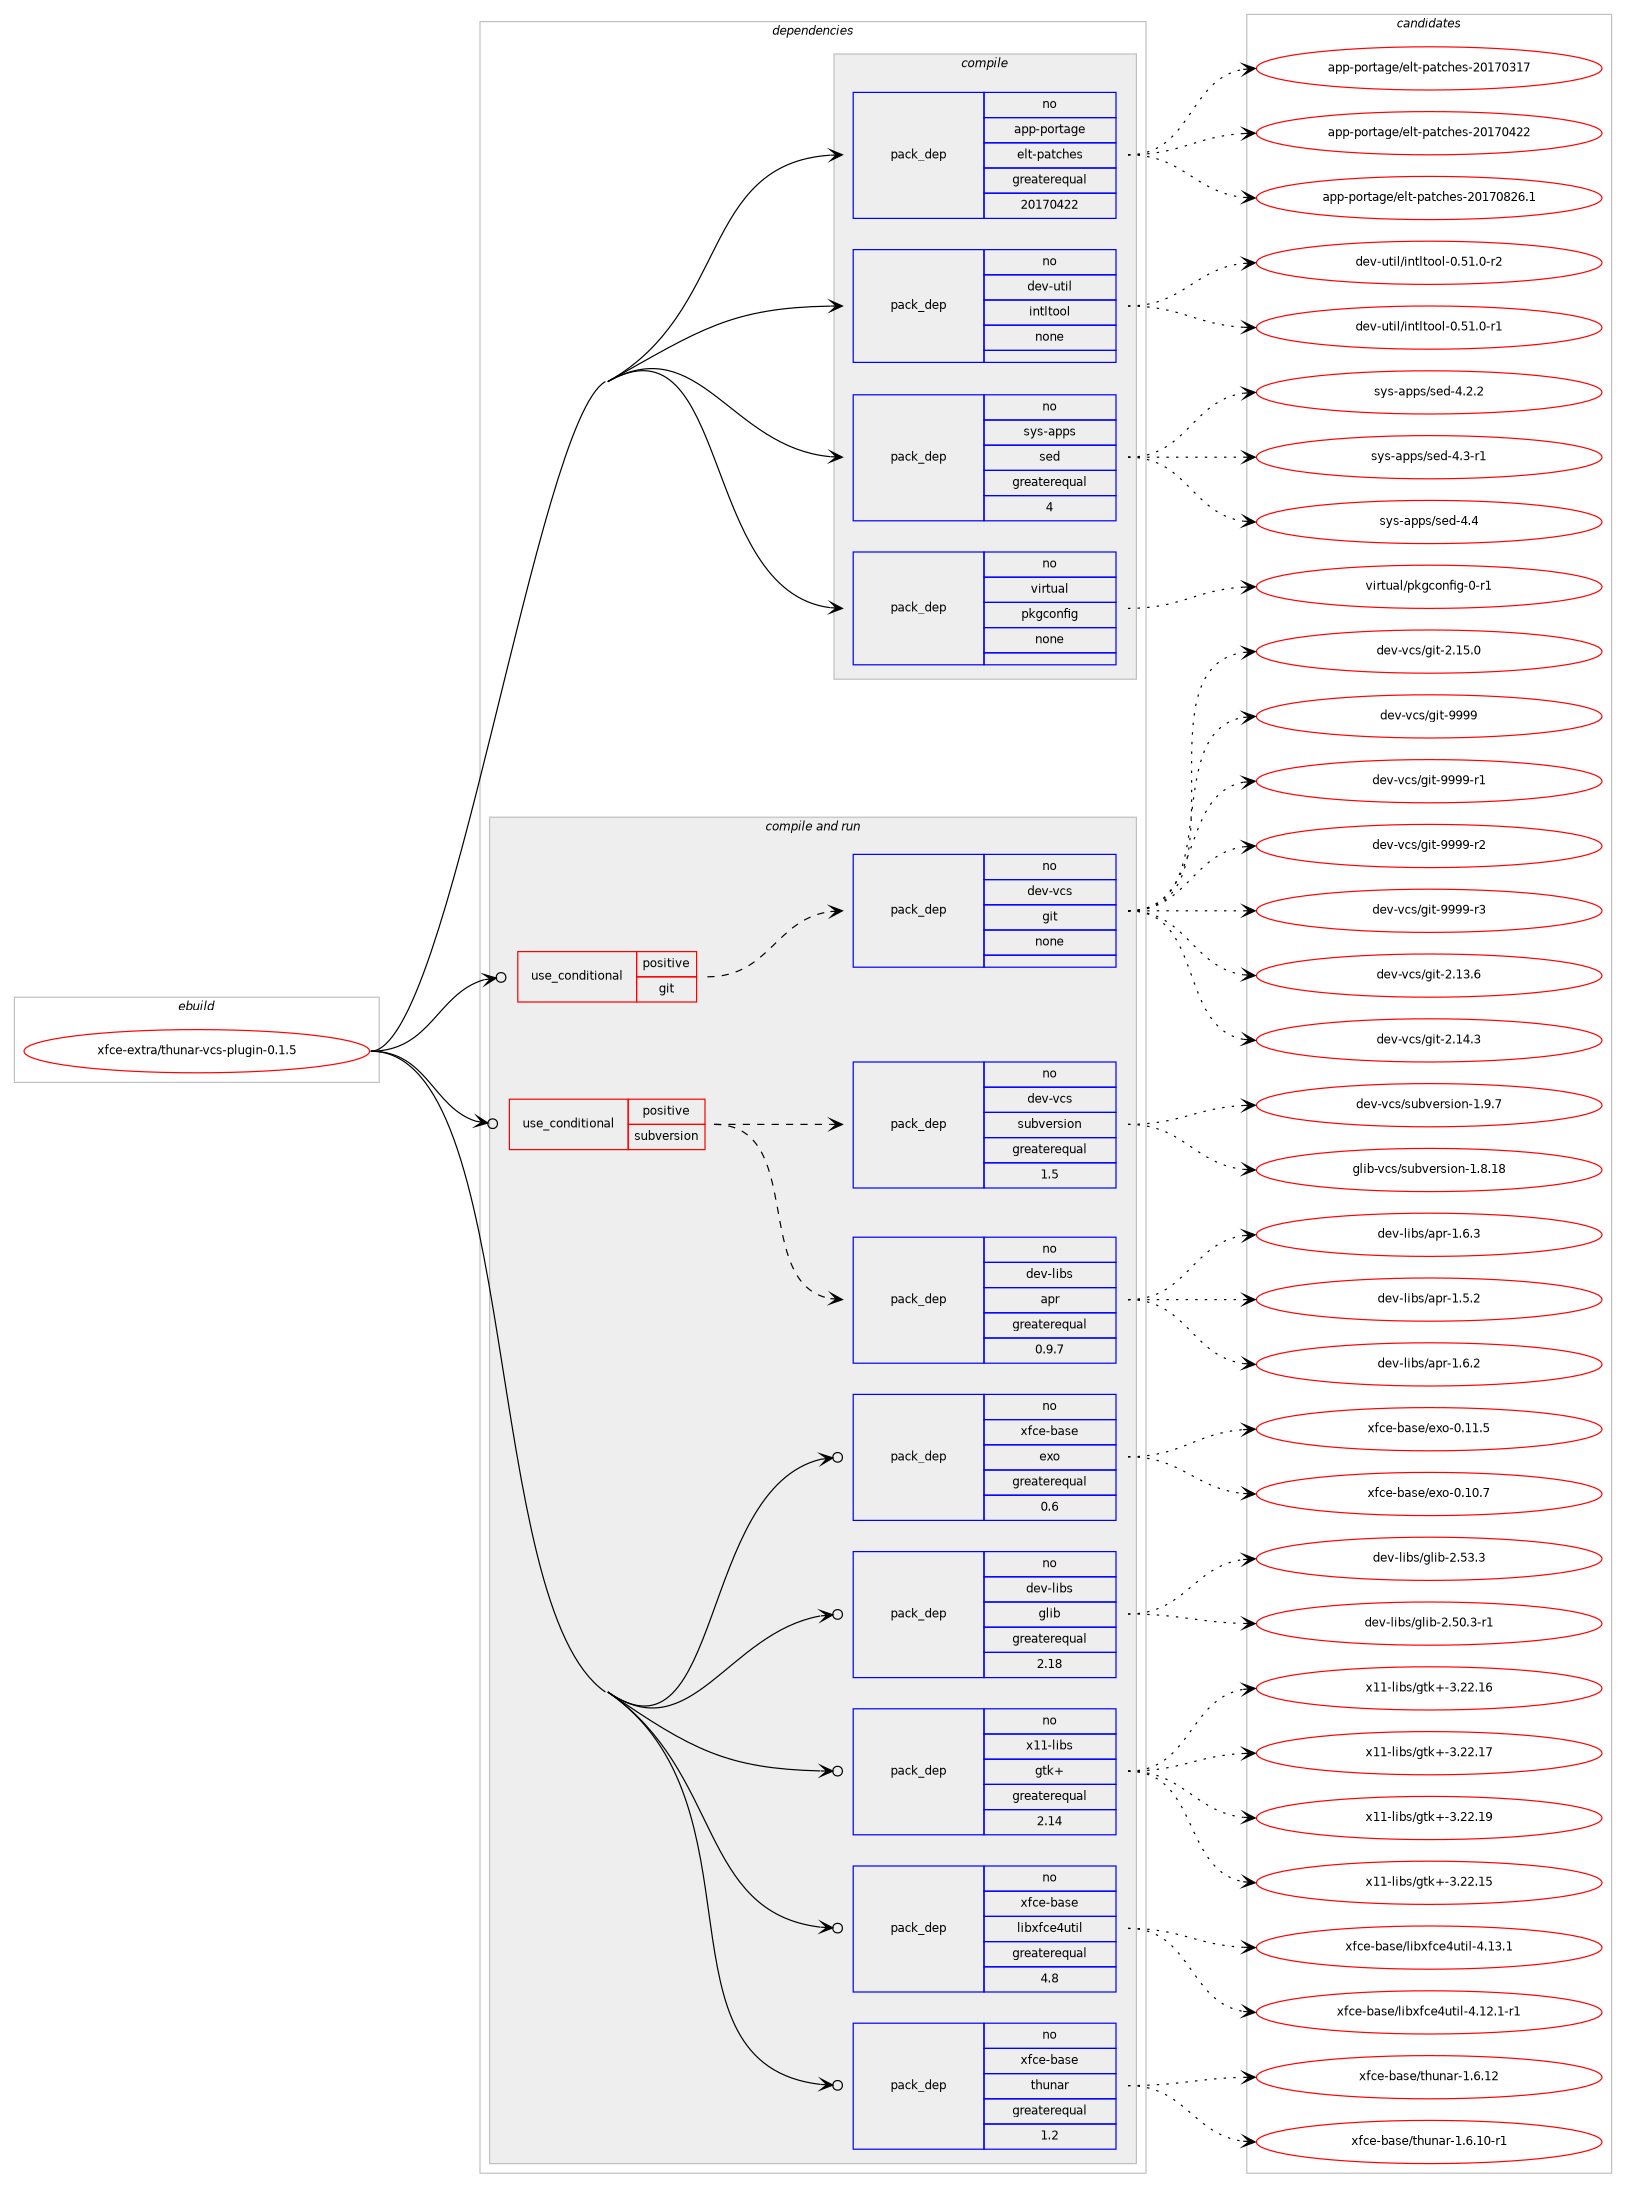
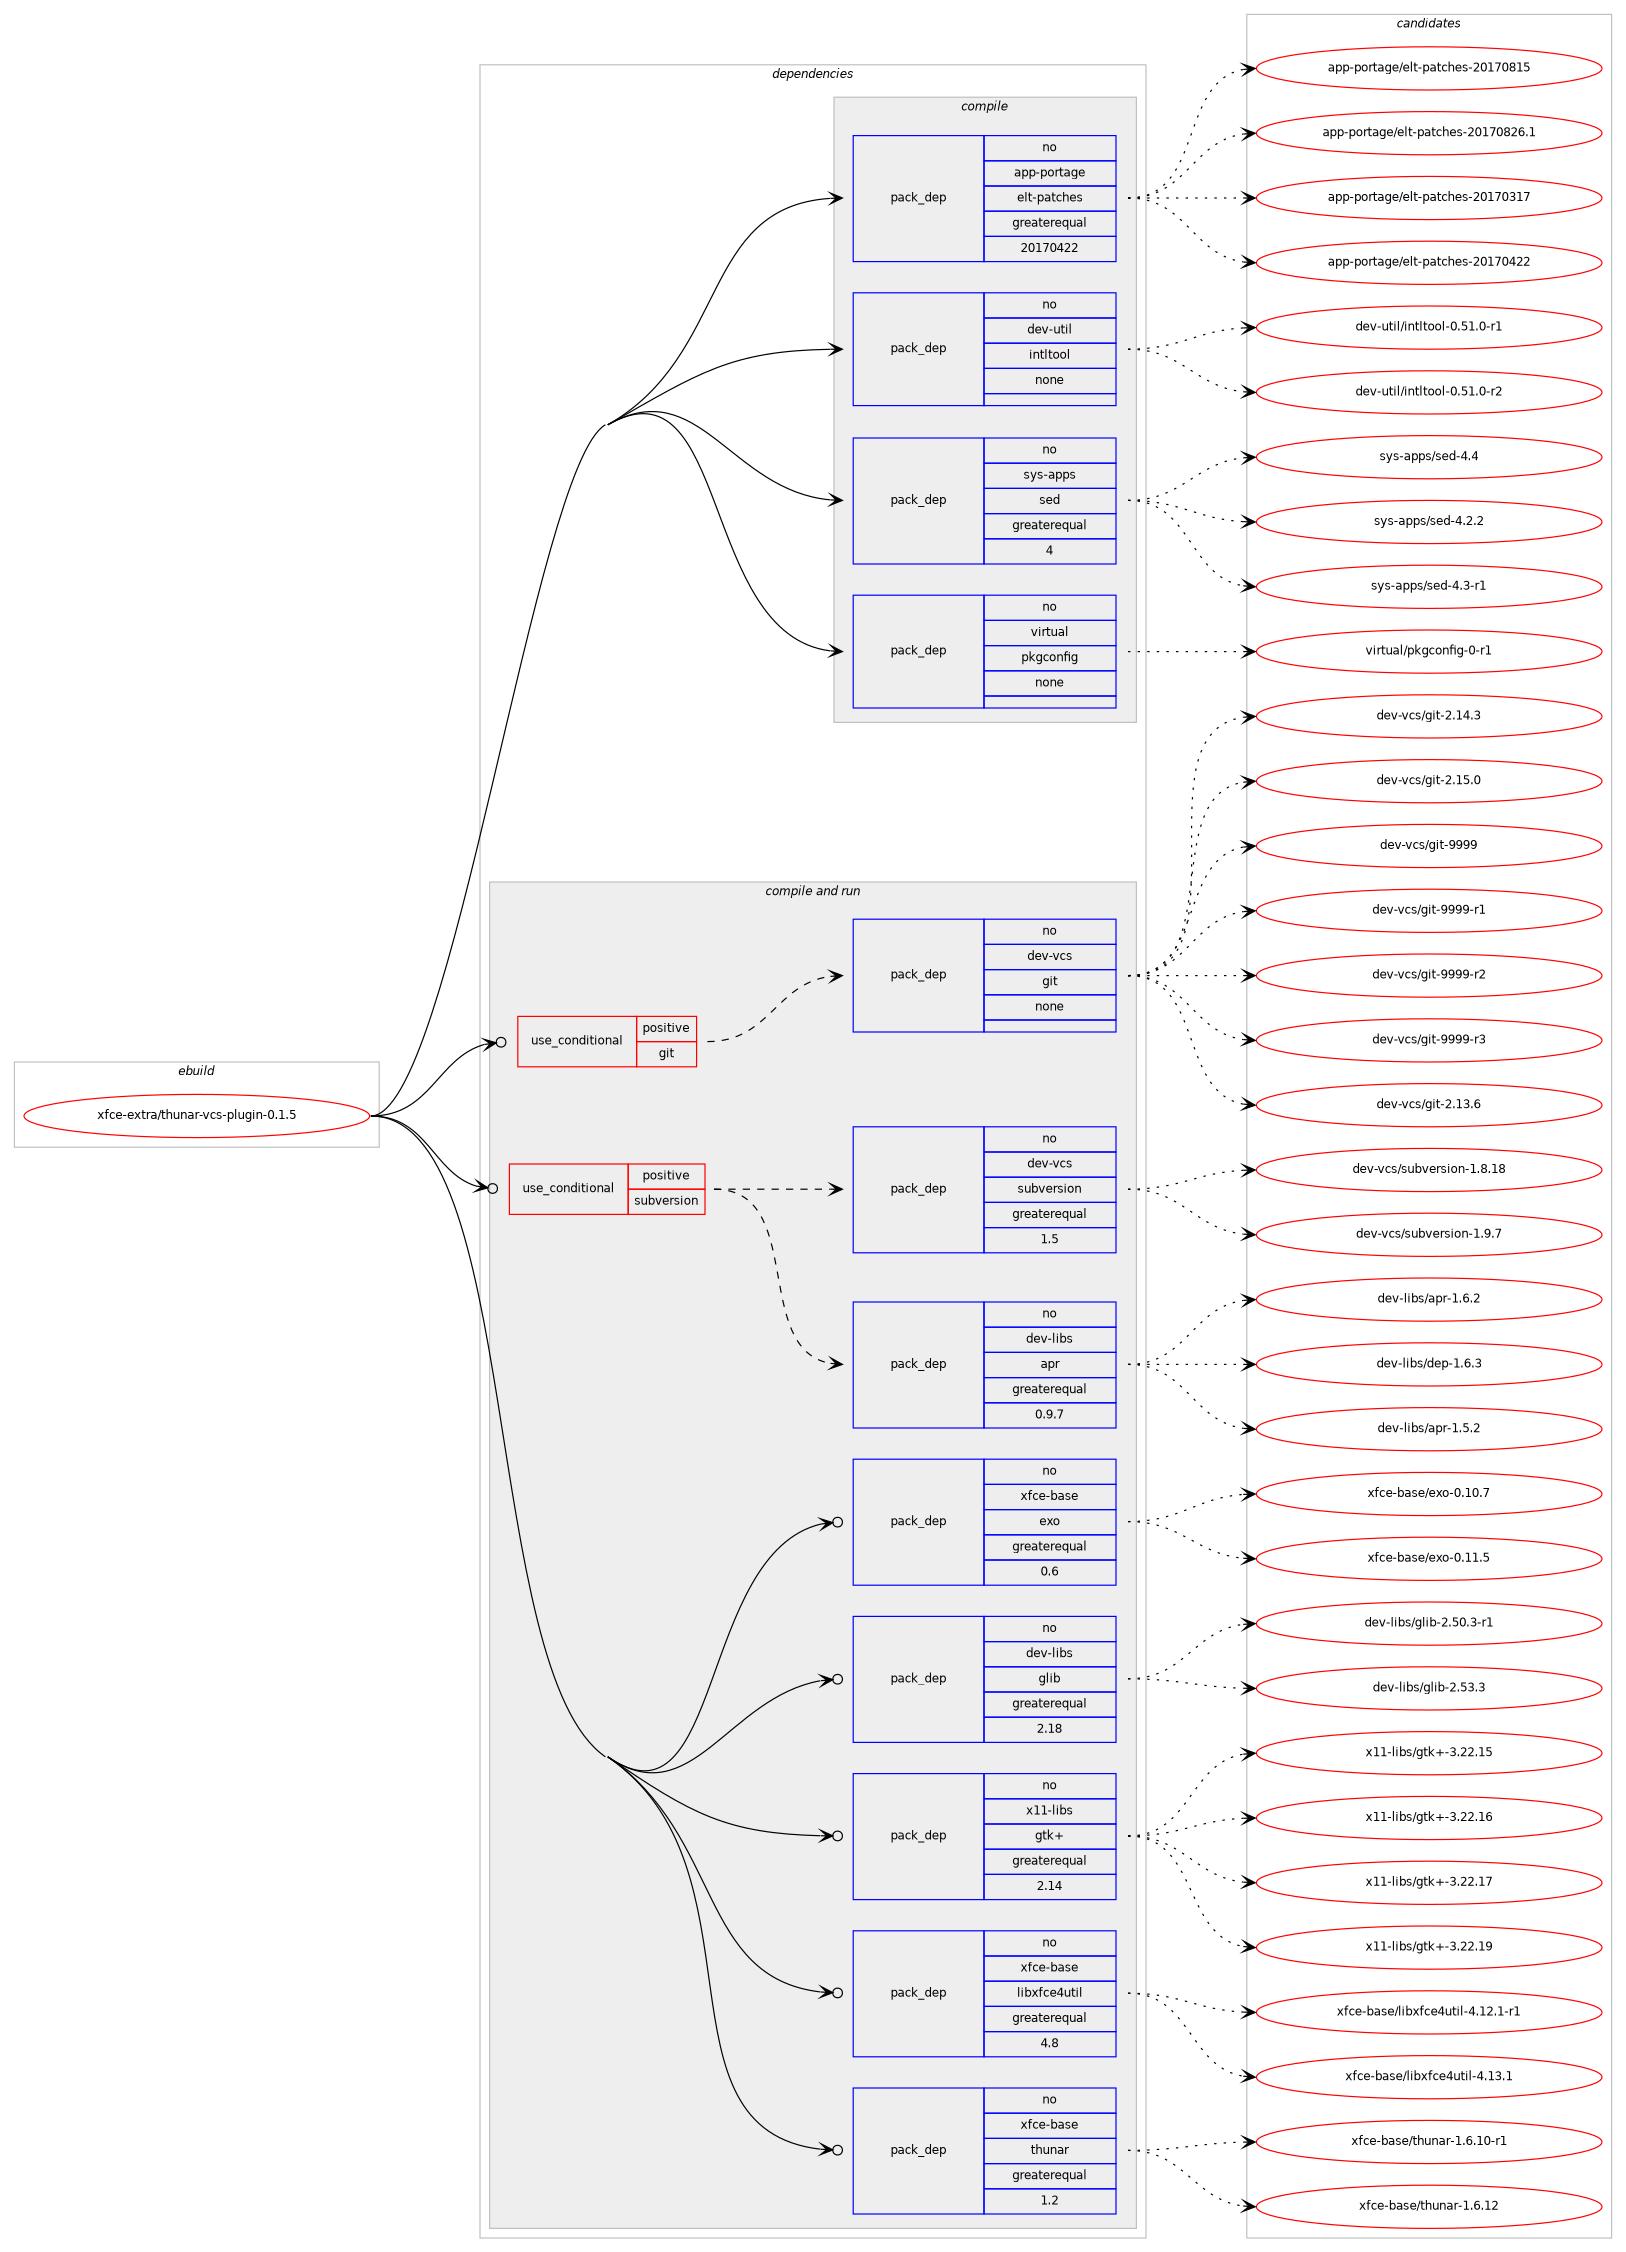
node "app-portage/elt-patches-20170815": added
node "glib-vcs/subversion-1.8.18": label "glib-vcs/subversion-1.8.18" -> "dev-vcs/subversion-1.8.18"
node "dev-libs/apr-1.6.3": label "dev-libs/apr-1.6.3" -> "dev-libs/dep-1.6.3"
